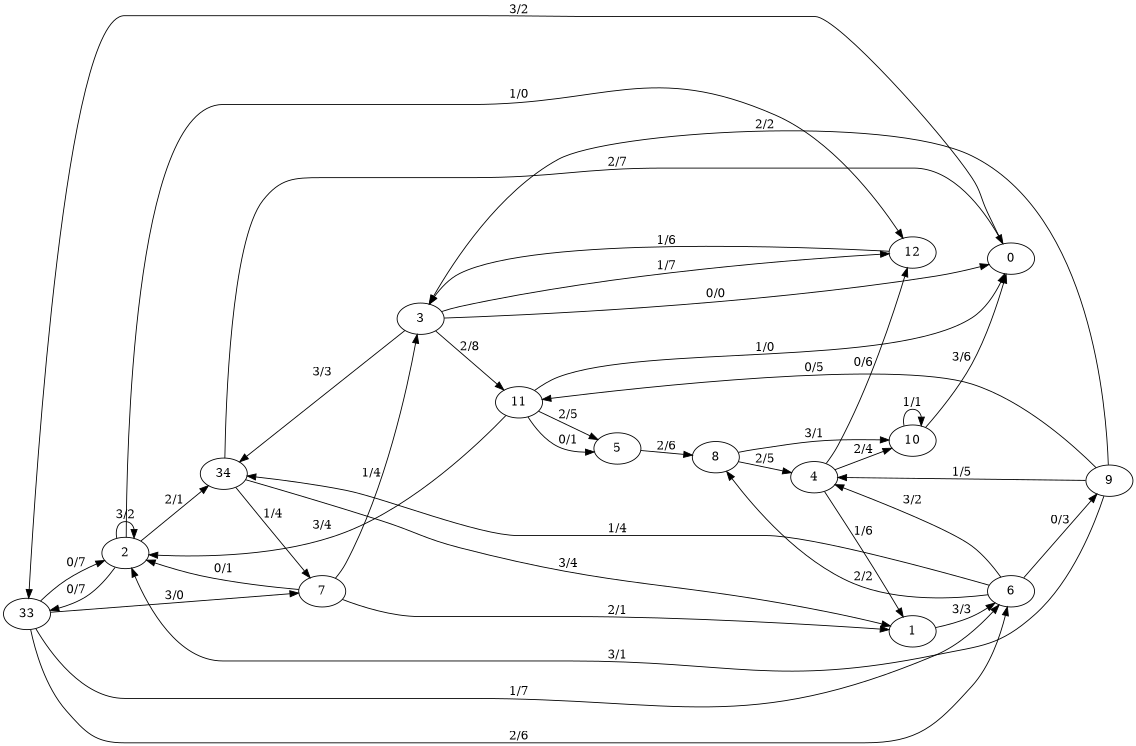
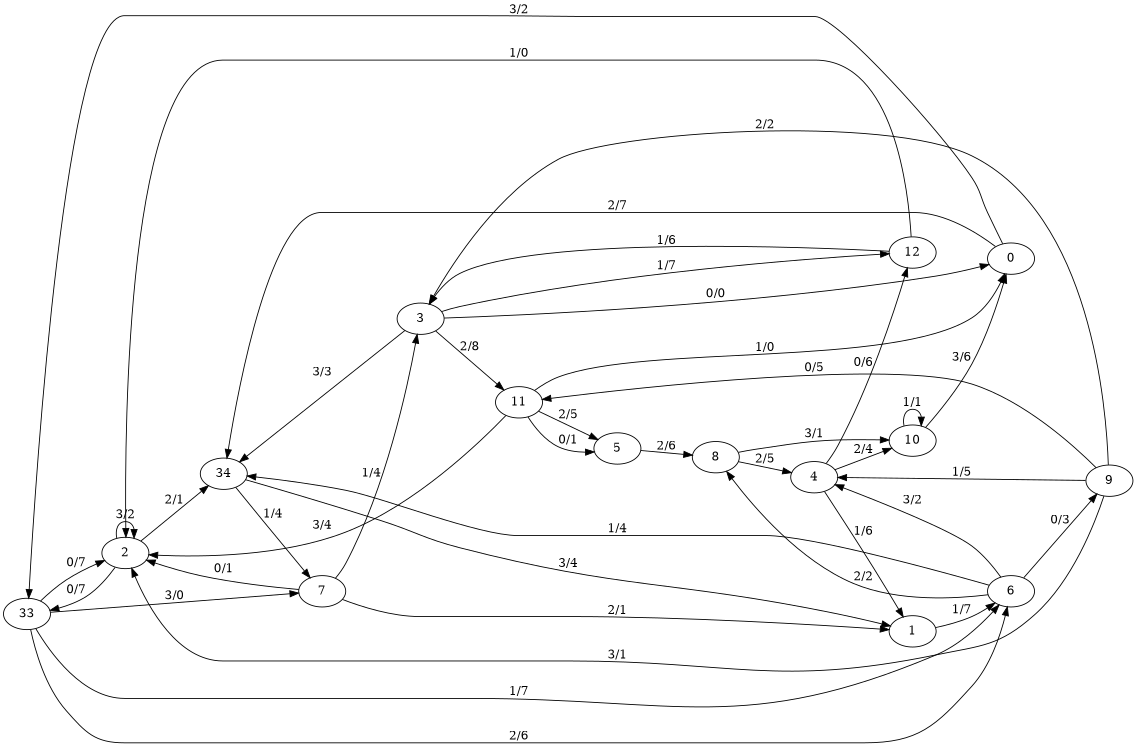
edge "2" -> "12": reversed
edge "34" -> "0": reversed
edge "1" -> "6": label "3/3" -> "1/7"
